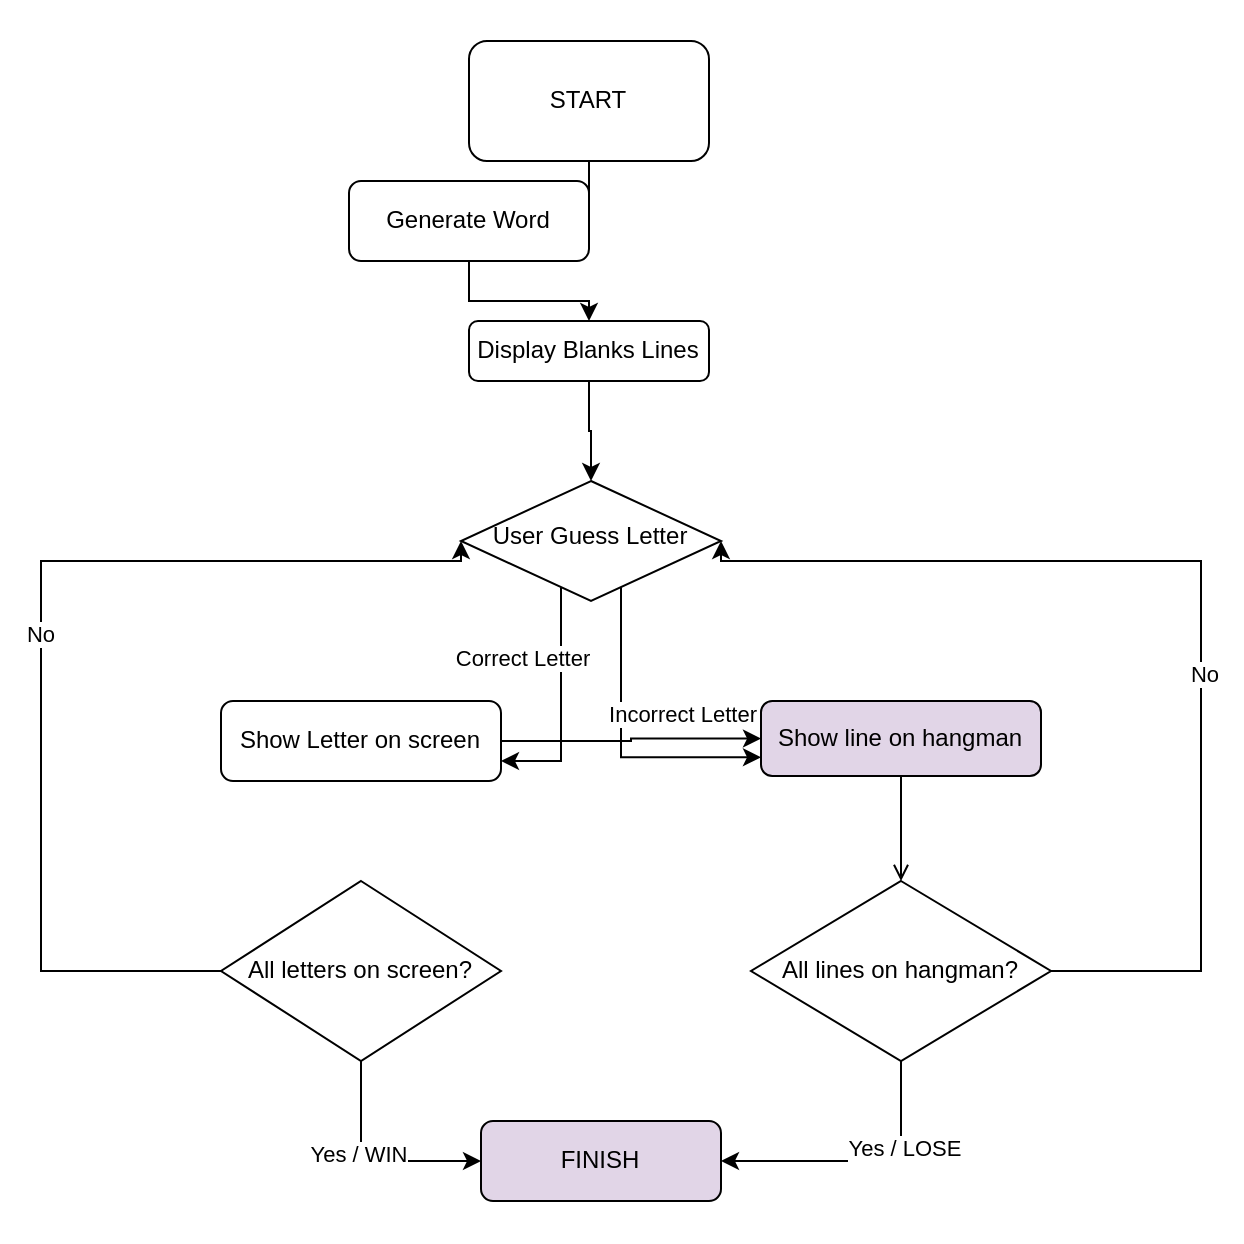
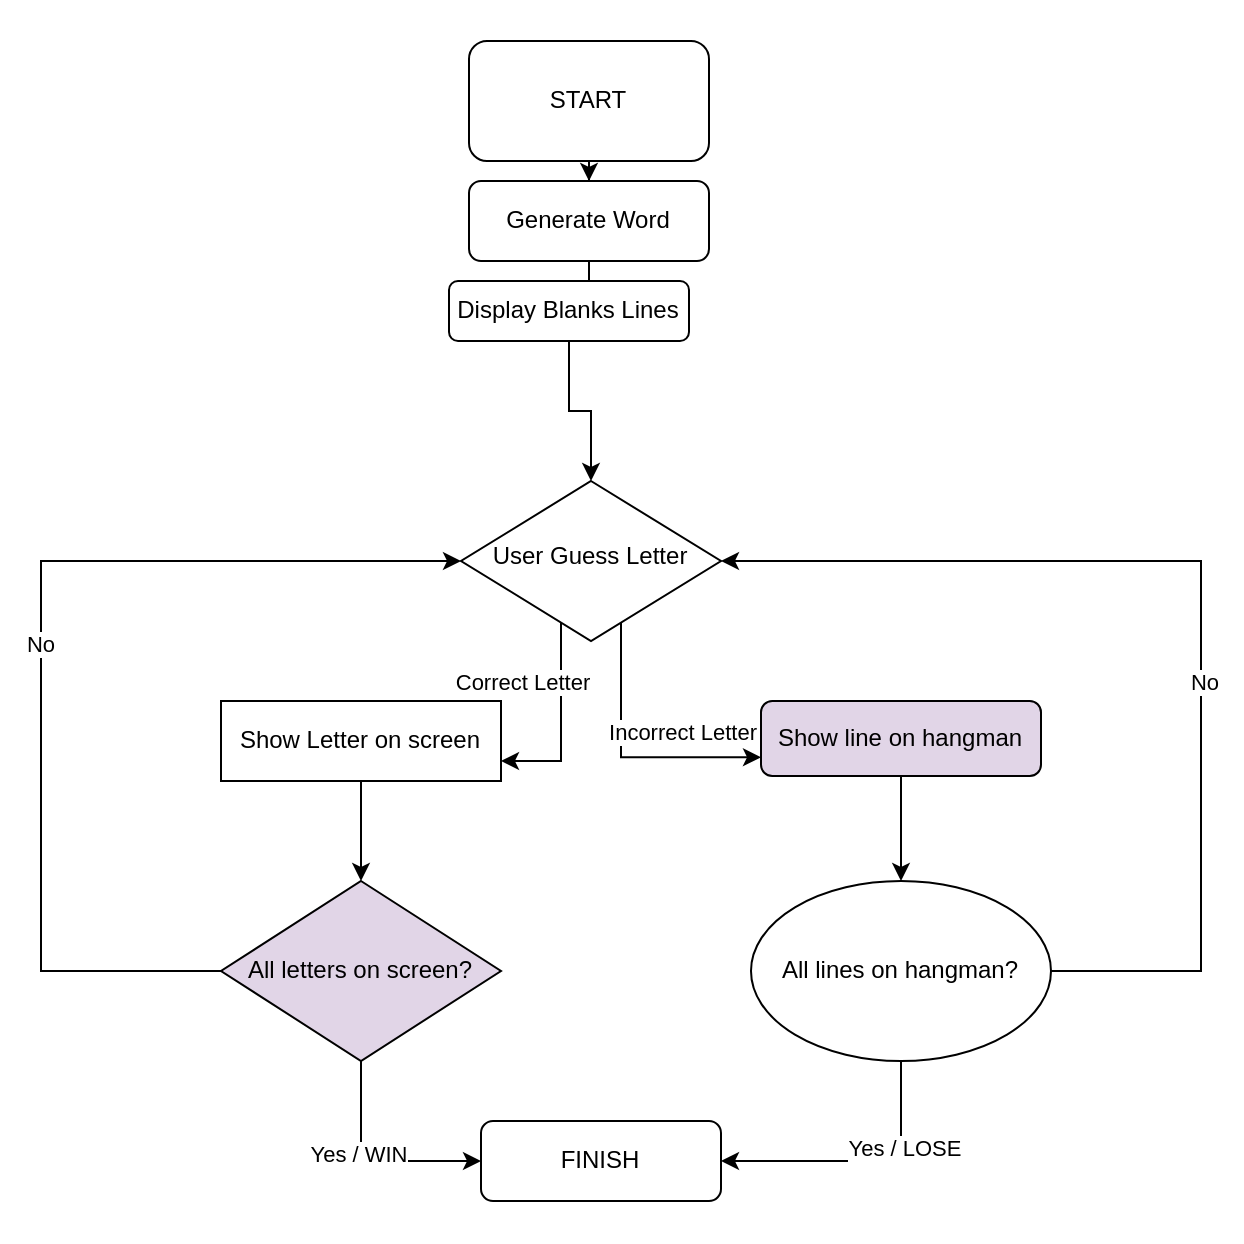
node "Generate Word": moved (469, 221) -> (589, 221)
node "Display Blanks Lines": moved (589, 351) -> (569, 311)
node "User Guess Letter": size 260x120 -> 260x160
node "Show Letter on screen": shape rounded rectangle -> rectangle
edge "Show Letter on screen" -> "Show line on hangman": now "Show Letter on screen" -> "All letters on screen?"
edge "Show line on hangman" -> "All lines on hangman?": arrowhead open -> classic
node "All letters on screen?": fillcolor #ffffff -> #e1d5e7
node "All lines on hangman?": shape diamond -> ellipse
node "FINISH": fillcolor #e1d5e7 -> #ffffff
